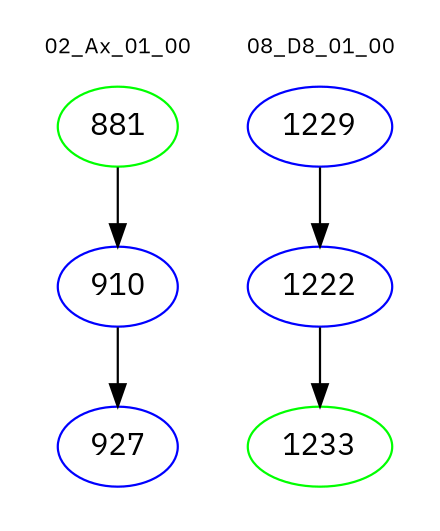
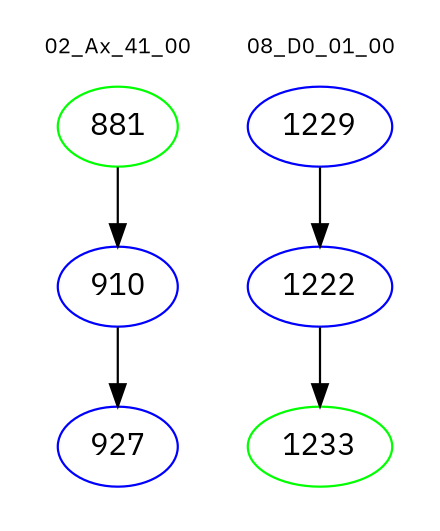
cluster "02_Ax_01_00": label "02_Ax_01_00" -> "02_Ax_41_00"
cluster "08_D8_01_00": label "08_D8_01_00" -> "08_D0_01_00"
